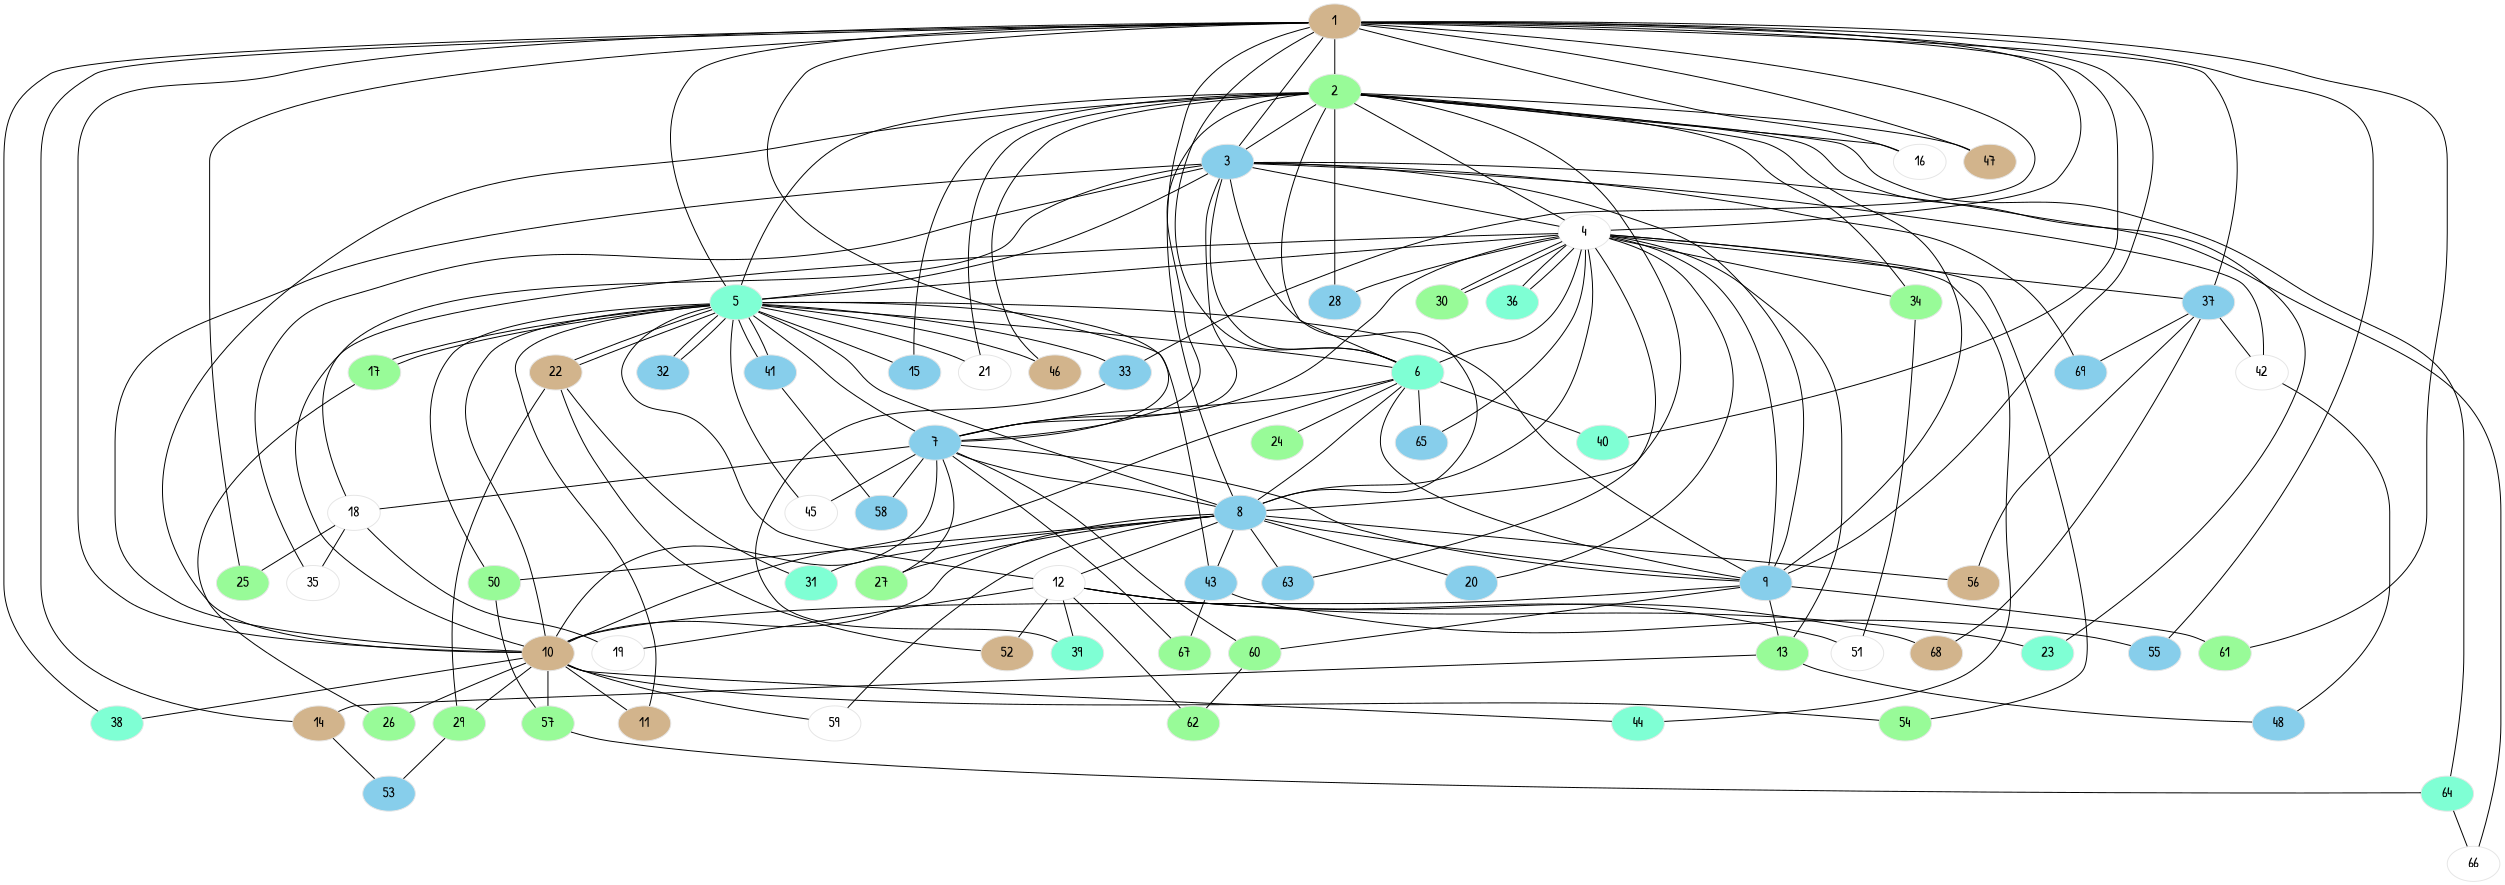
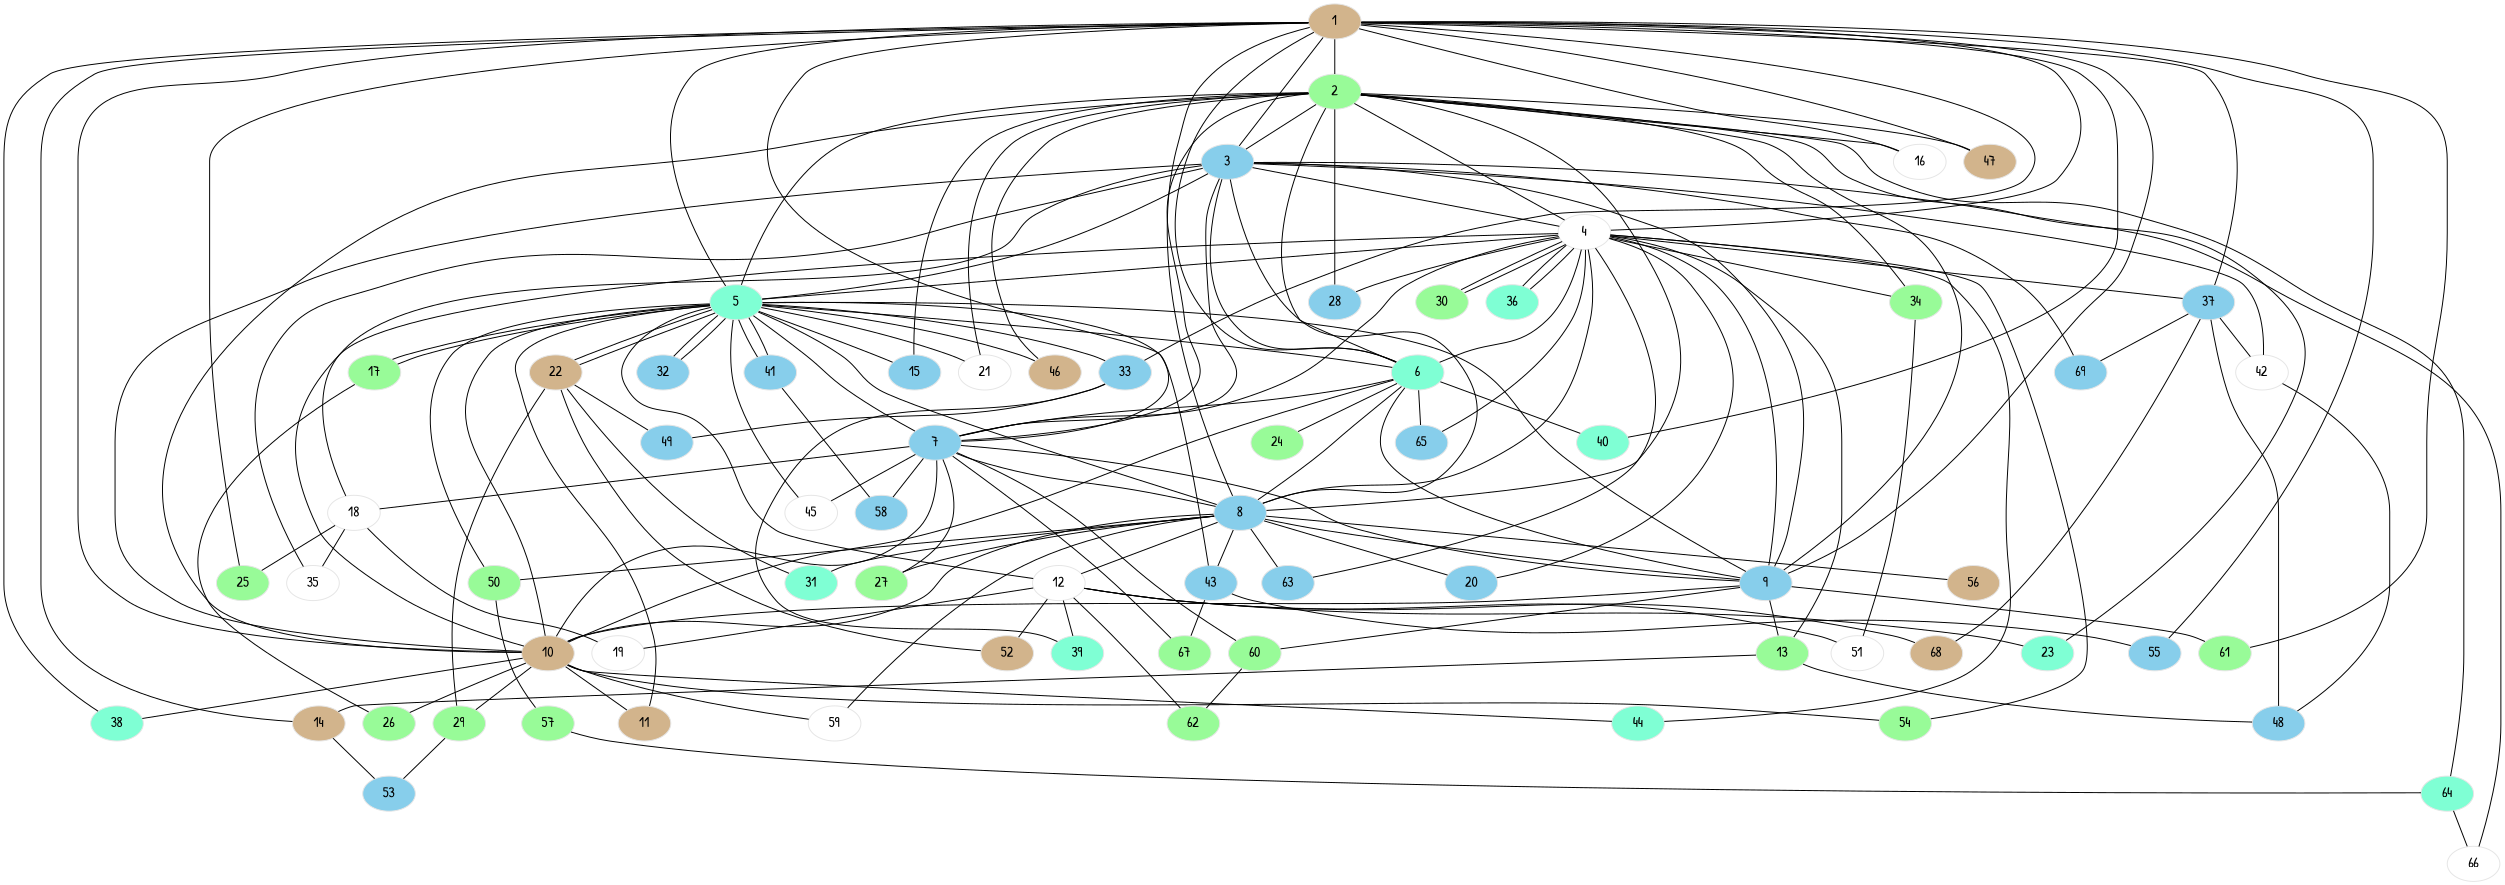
edge "37" -- "56": now "37" -- "48"
node "49": added
edge "10" -- "57": removed
